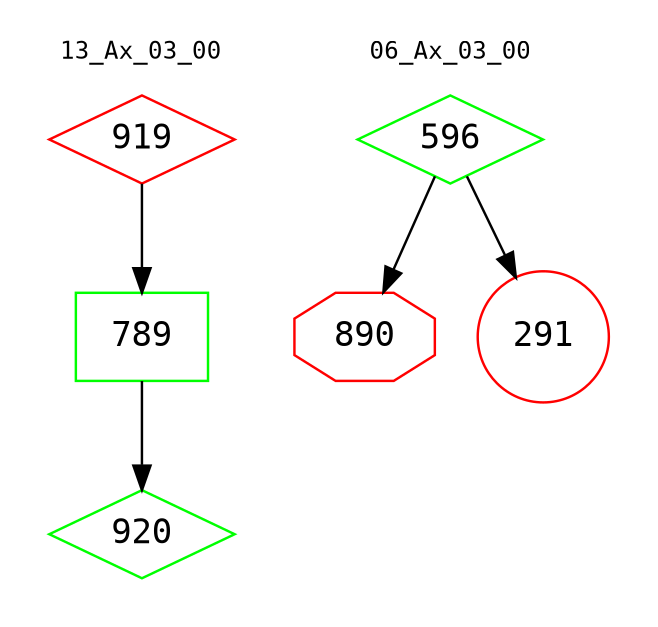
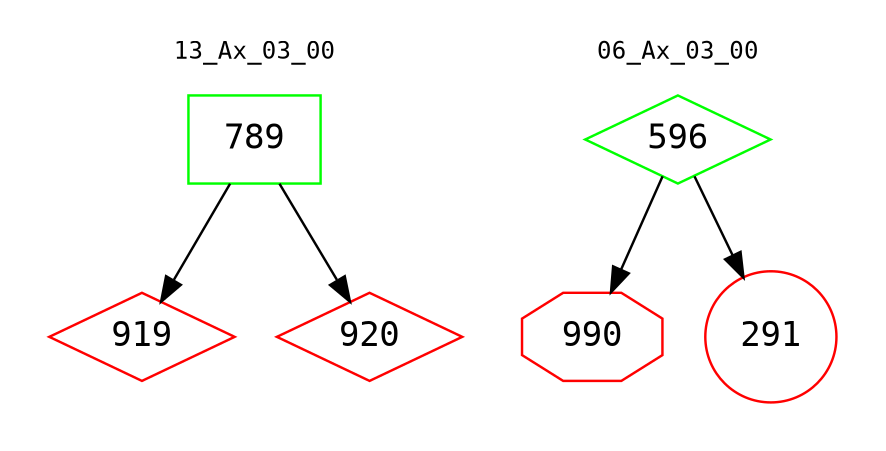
edge "919" -> "789": reversed
node "890": label "890" -> "990"
node "920": color green -> red
